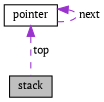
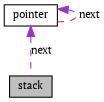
edge "stack" -> "pointer": label " top" -> " next"
